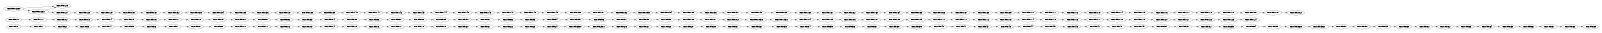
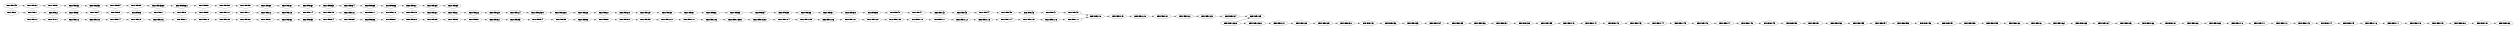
edge "test199_126_1" -> "test199_125": now "test199_124" -> "test199_125"
edge "test199_48" -> "test199_49": now "test199_48" -> "test199_118"
